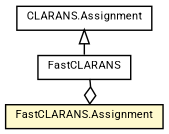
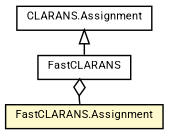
edge "FastCLARANS" -> "FastCLARANS.Assignment": reversed
